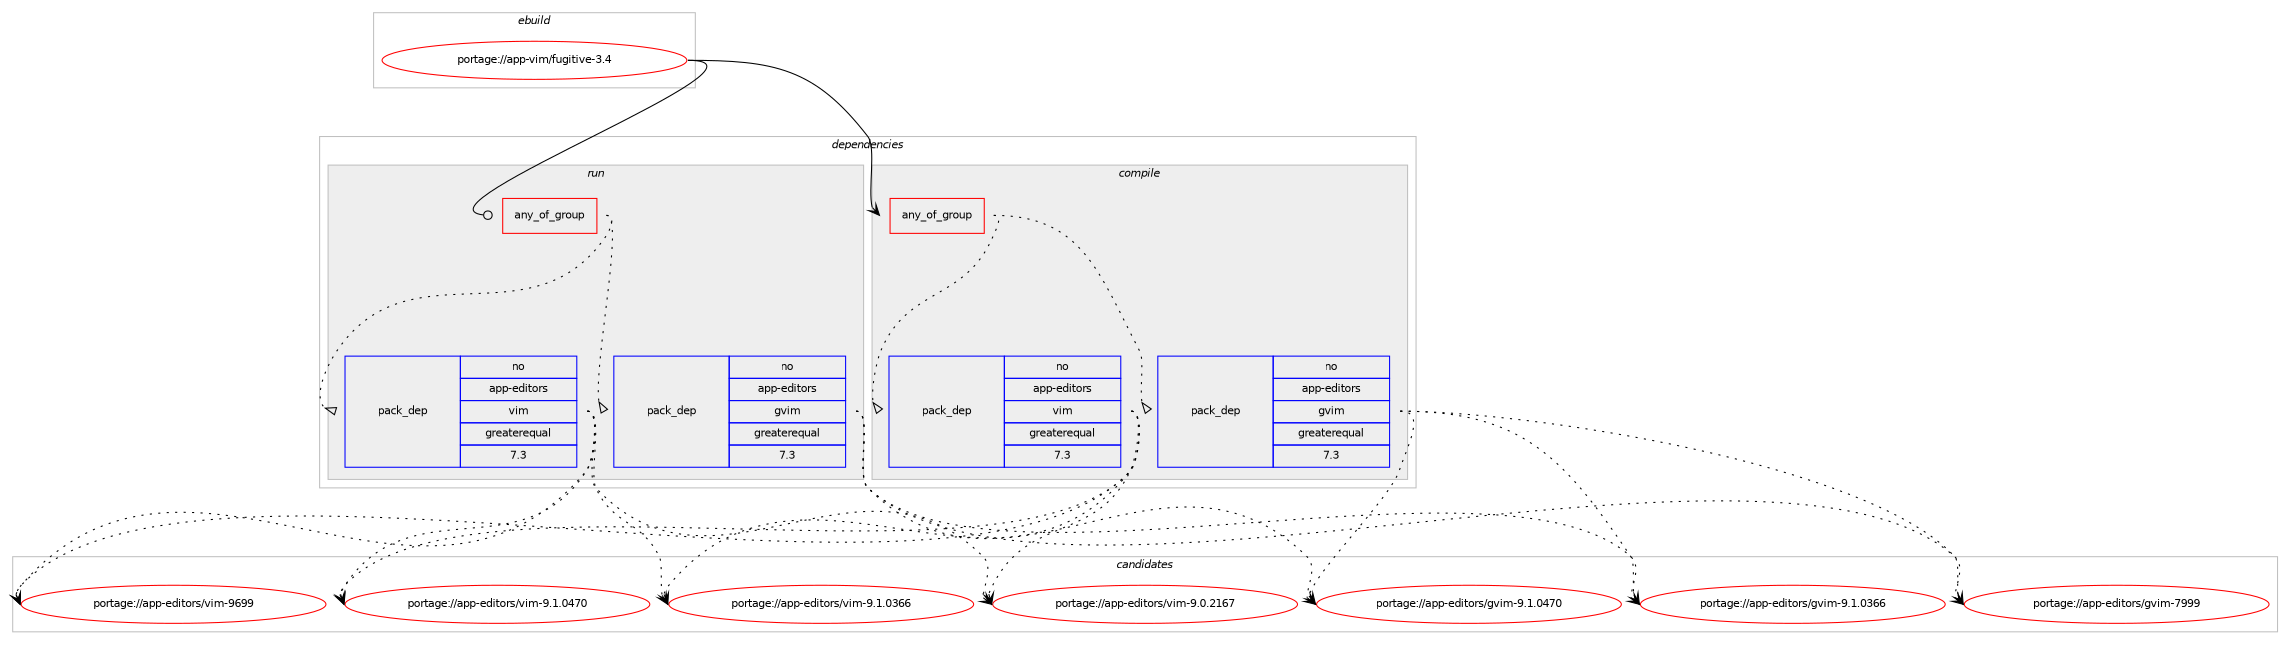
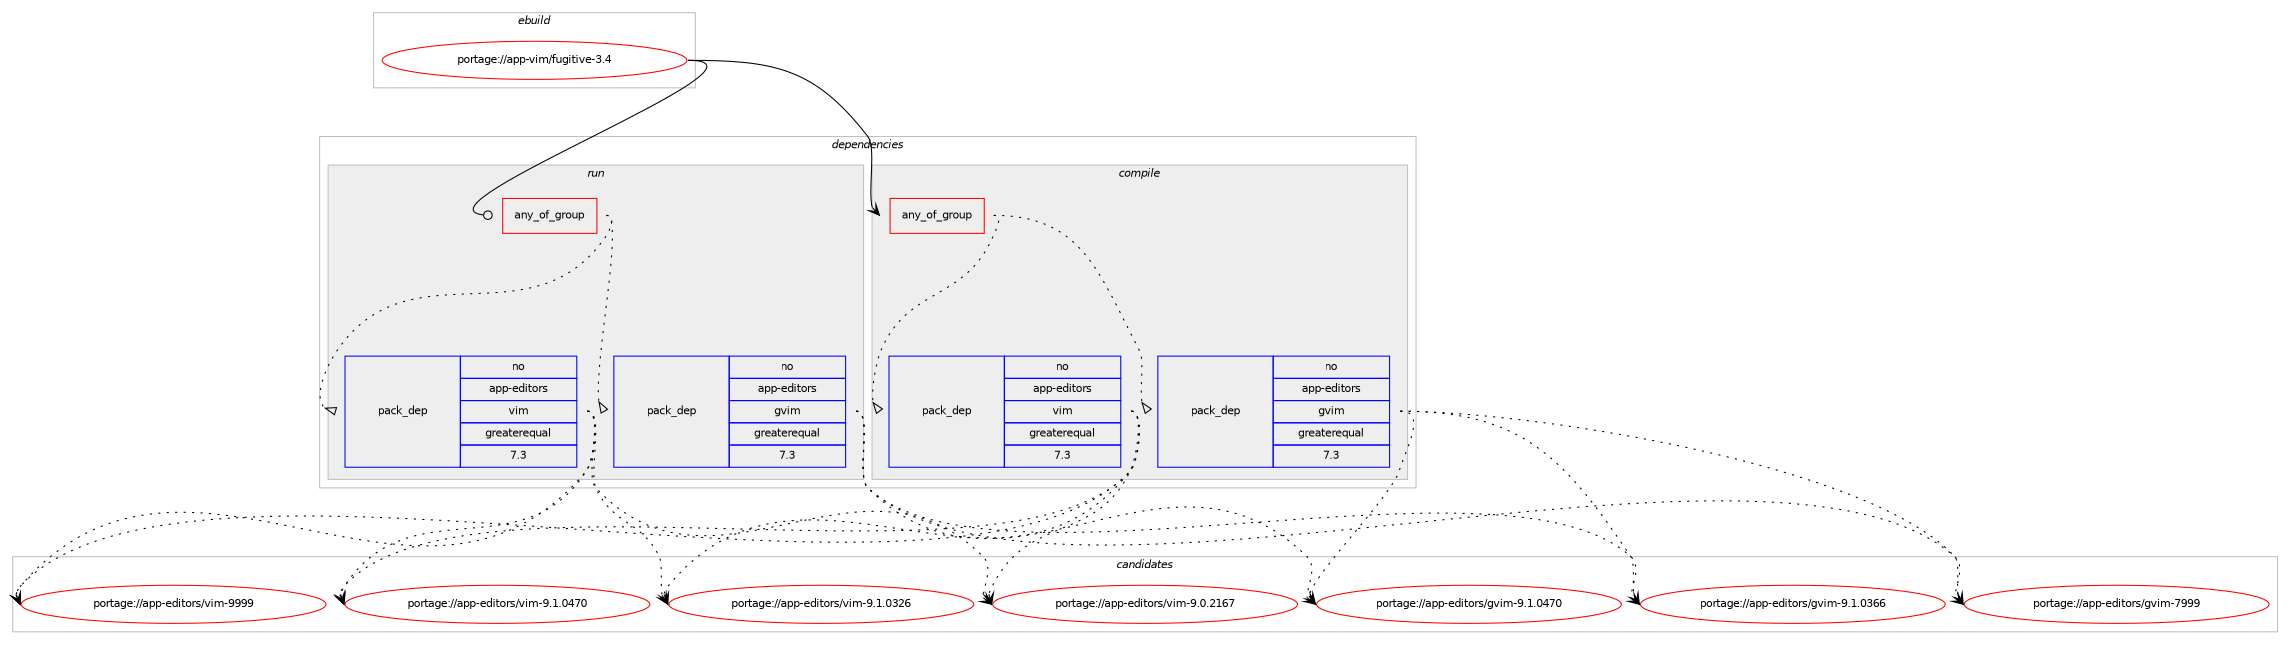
node "portage://app-editors/vim-9699": label "portage://app-editors/vim-9699" -> "portage://app-editors/vim-9999"
node "portage://app-editors/vim-9.1.0366": label "portage://app-editors/vim-9.1.0366" -> "portage://app-editors/vim-9.1.0326"
